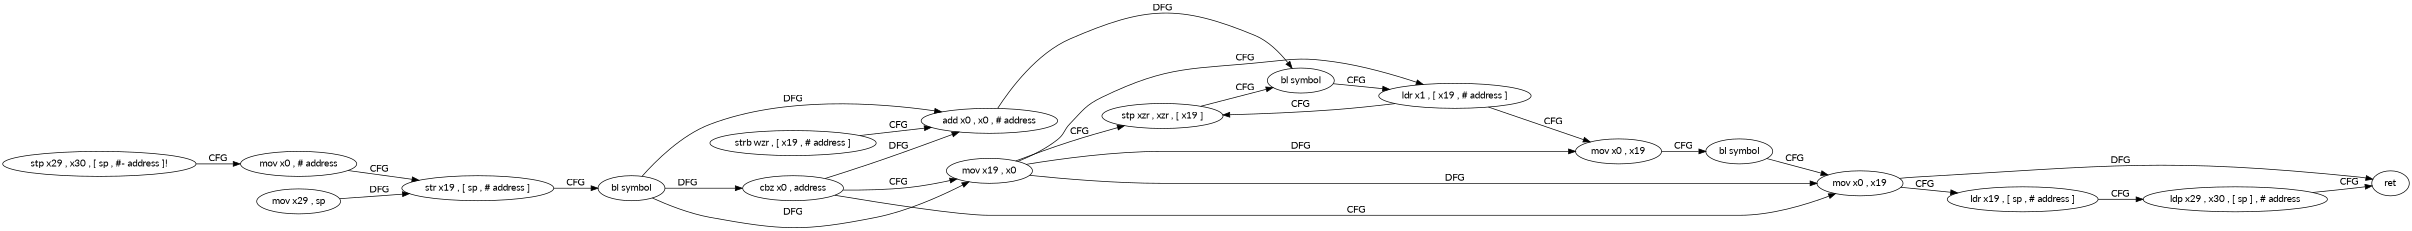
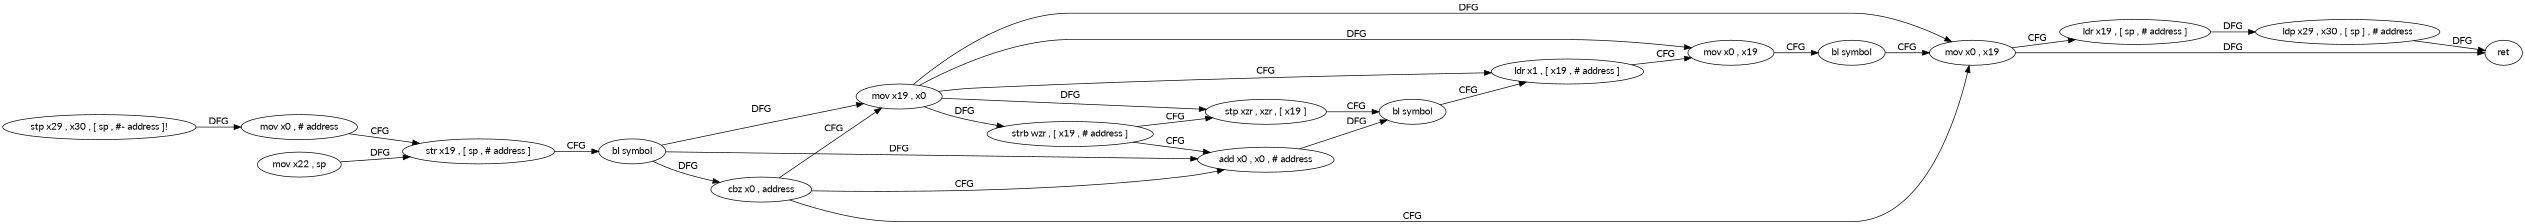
edge "ldr x1 , [ x19 , # address ]" -> "stp xzr , xzr , [ x19 ]": now "strb wzr , [ x19 , # address ]" -> "stp xzr , xzr , [ x19 ]"
edge "mov x19 , x0" -> "strb wzr , [ x19 , # address ]": added, label "DFG"
edge "mov x19 , x0" -> "stp xzr , xzr , [ x19 ]": label "CFG" -> "DFG"
edge "cbz x0 , address" -> "add x0 , x0 , # address": label "DFG" -> "CFG"
edge "stp x29 , x30 , [ sp , #- address ]!" -> "mov x0 , # address": label "CFG" -> "DFG"
edge "ldp x29 , x30 , [ sp ] , # address" -> "ret": label "CFG" -> "DFG"
edge "ldr x19 , [ sp , # address ]" -> "ldp x29 , x30 , [ sp ] , # address": label "CFG" -> "DFG"
node "mov x29 , sp": label "mov x29 , sp" -> "mov x22 , sp"
